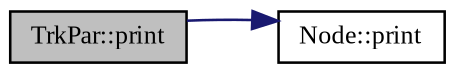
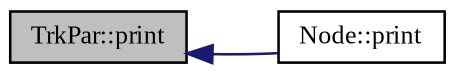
edge "TrkPar::print" -> "Node::print": reversed
